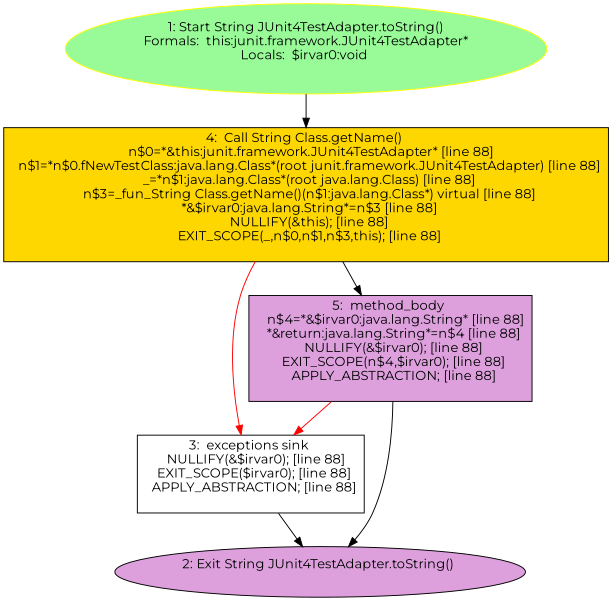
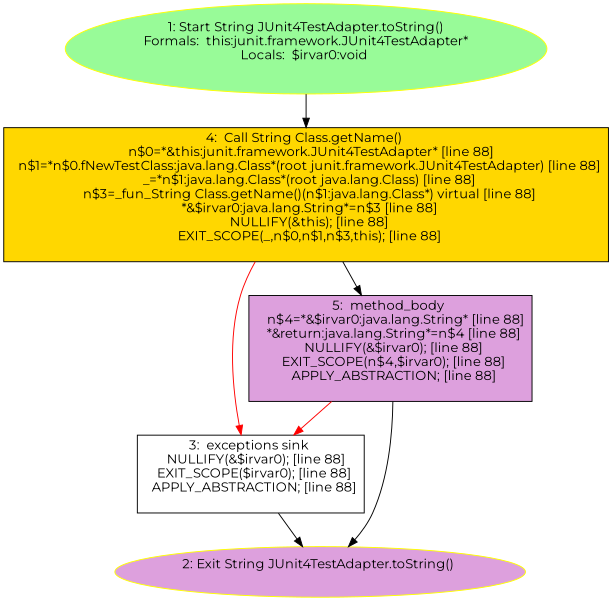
node "2: Exit String JUnit4TestAdapter.toString()": color black -> yellow
